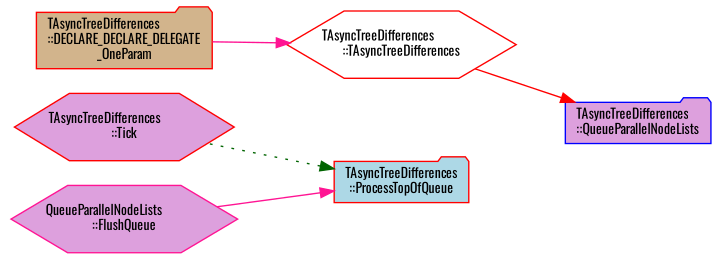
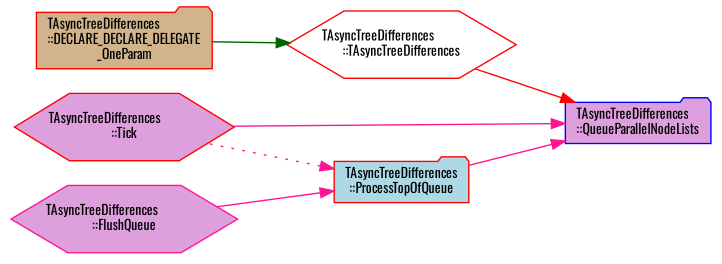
edge "TAsyncTreeDifferences ::DECLARE_DECLARE_DELEGATE _OneParam" -> "TAsyncTreeDifferences ::TAsyncTreeDifferences": color deeppink -> darkgreen
edge "TAsyncTreeDifferences ::Tick" -> "TAsyncTreeDifferences ::QueueParallelNodeLists": added
edge "TAsyncTreeDifferences ::Tick" -> "TAsyncTreeDifferences ::ProcessTopOfQueue": color darkgreen -> deeppink
edge "TAsyncTreeDifferences ::ProcessTopOfQueue" -> "TAsyncTreeDifferences ::QueueParallelNodeLists": added
node "QueueParallelNodeLists ::FlushQueue": label "QueueParallelNodeLists ::FlushQueue" -> "TAsyncTreeDifferences ::FlushQueue"
